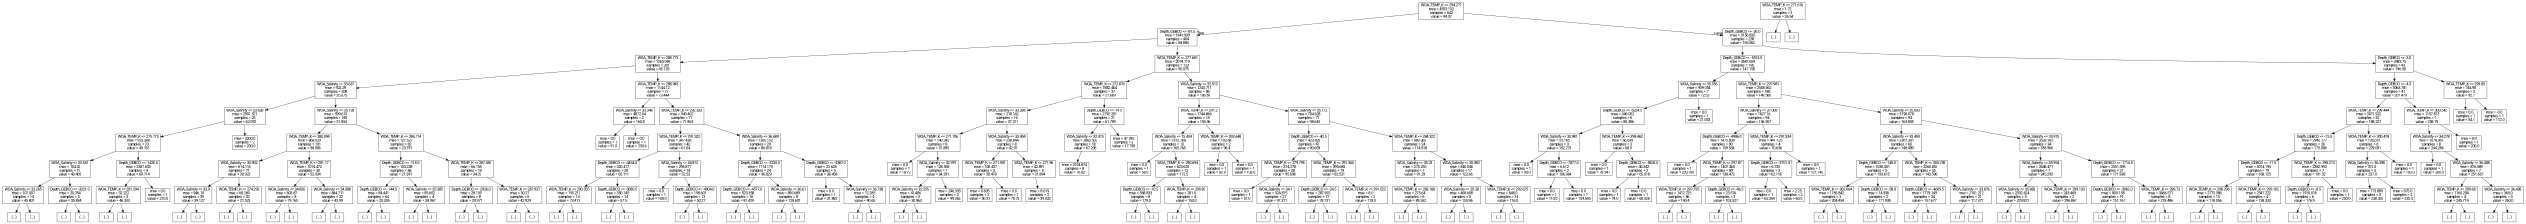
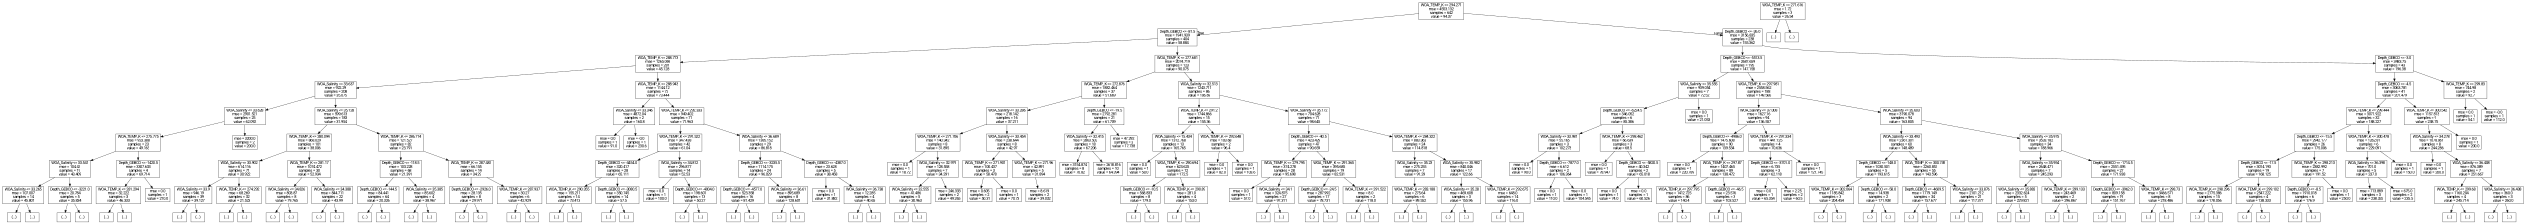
node "mse = 2618.816 samples = 10 value = 64.394": added
